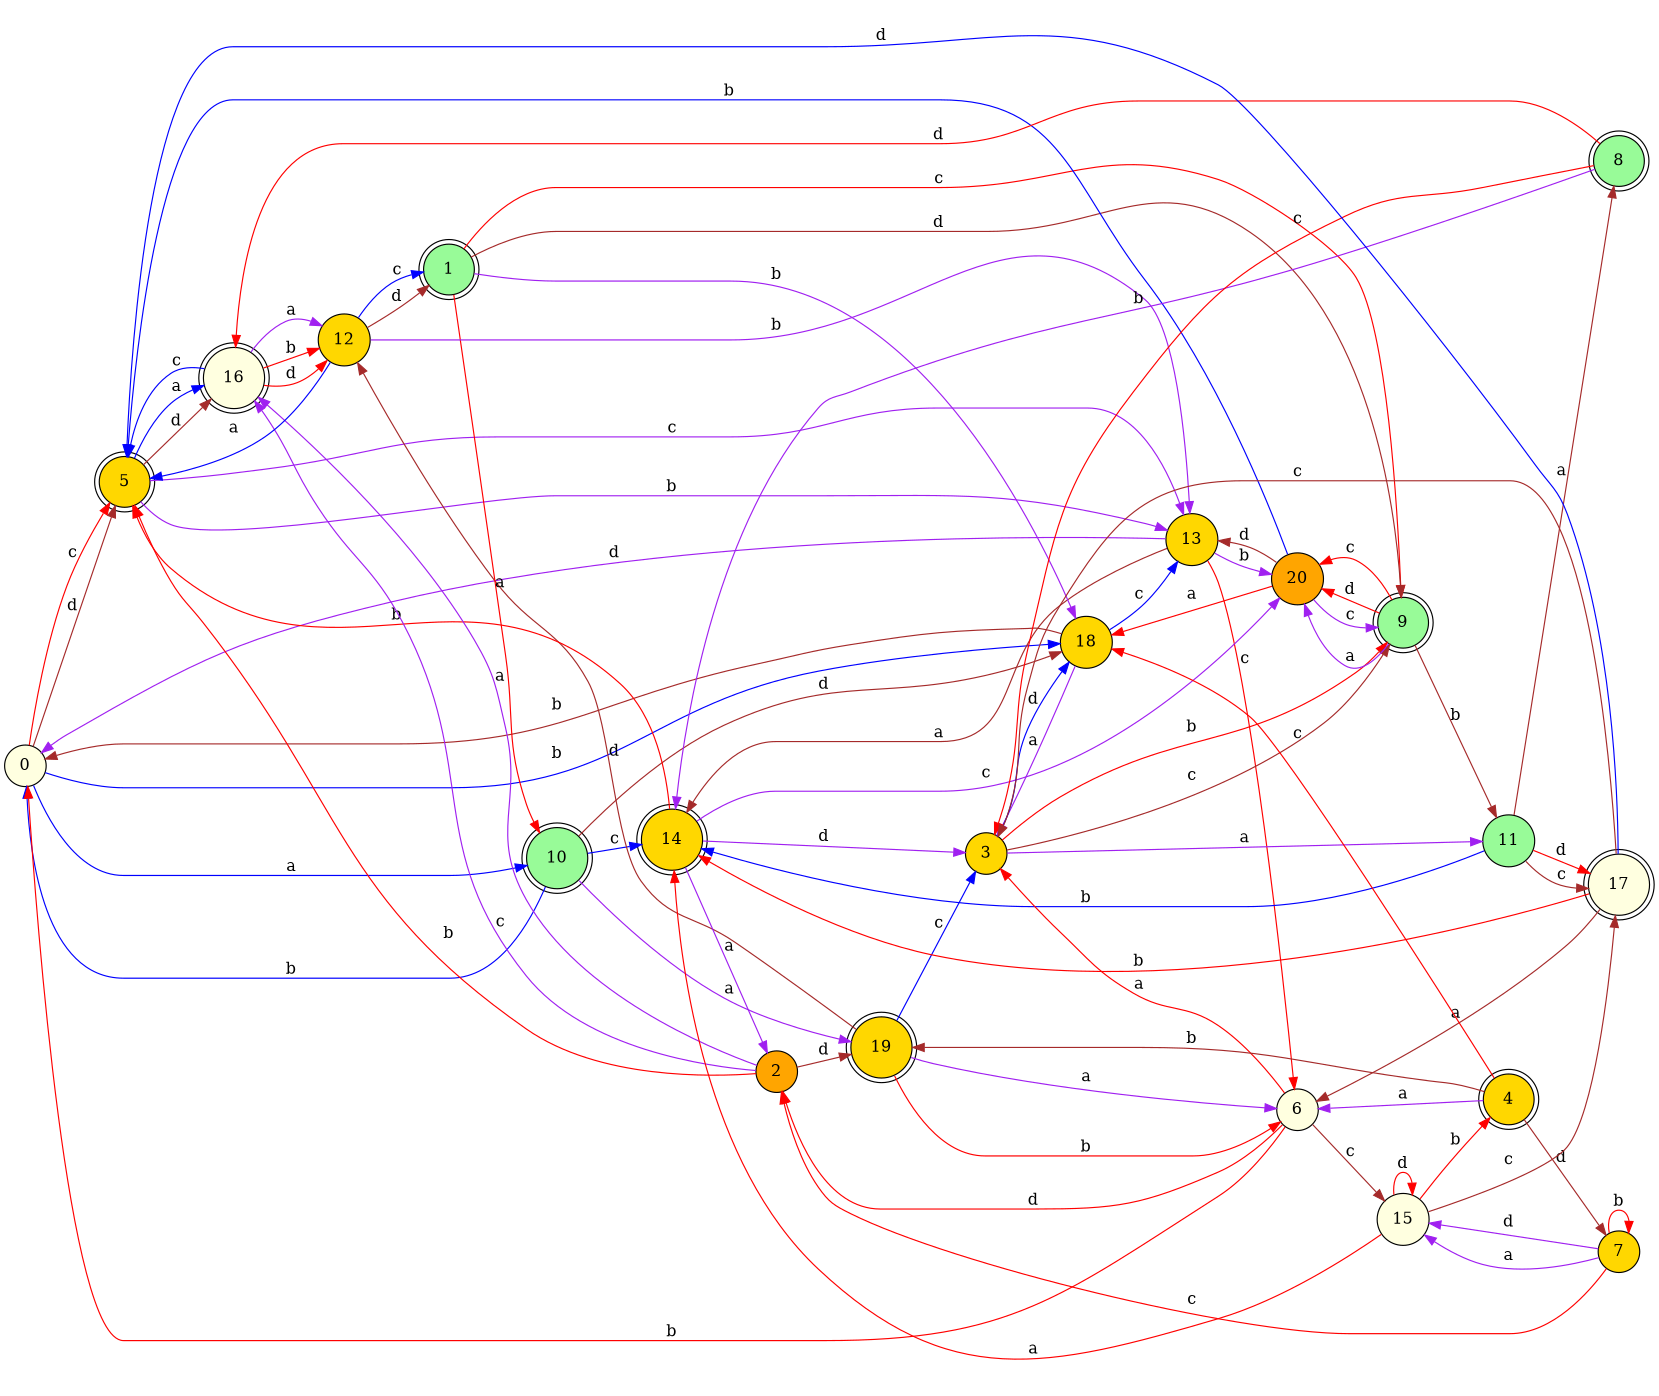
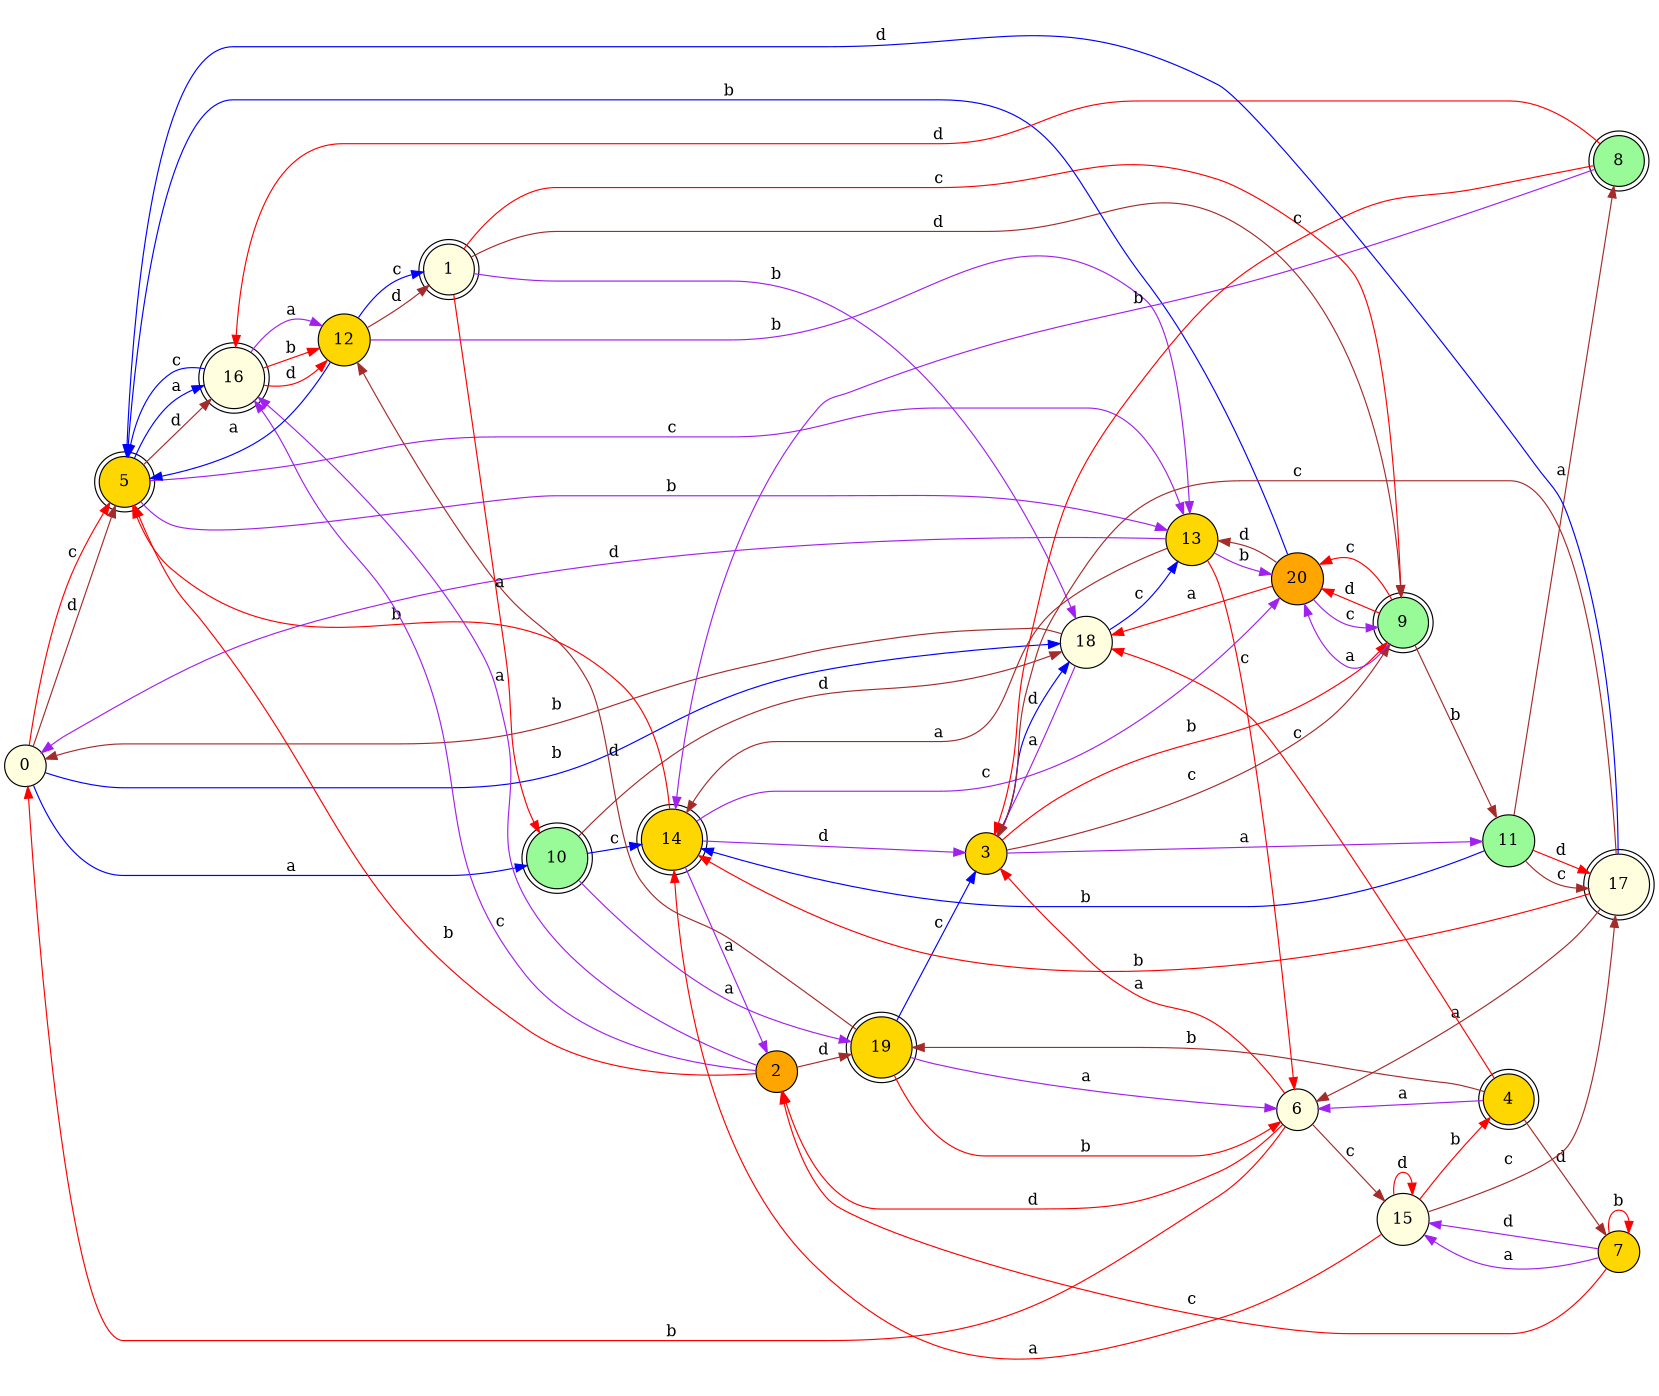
node "1": fillcolor palegreen -> lightyellow
node "18": fillcolor gold -> lightyellow
edge "10" -> "0": removed, label "b"
